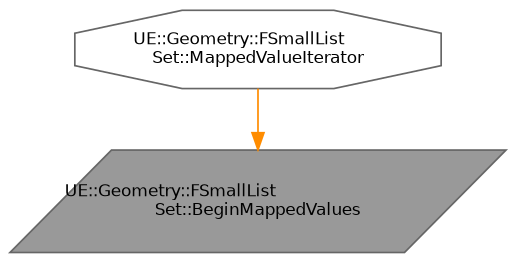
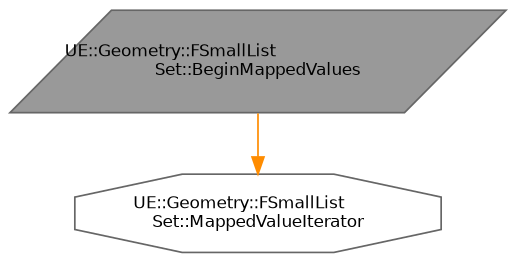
edge "UE::Geometry::FSmallList Set::MappedValueIterator" -> "UE::Geometry::FSmallList Set::BeginMappedValues": reversed
